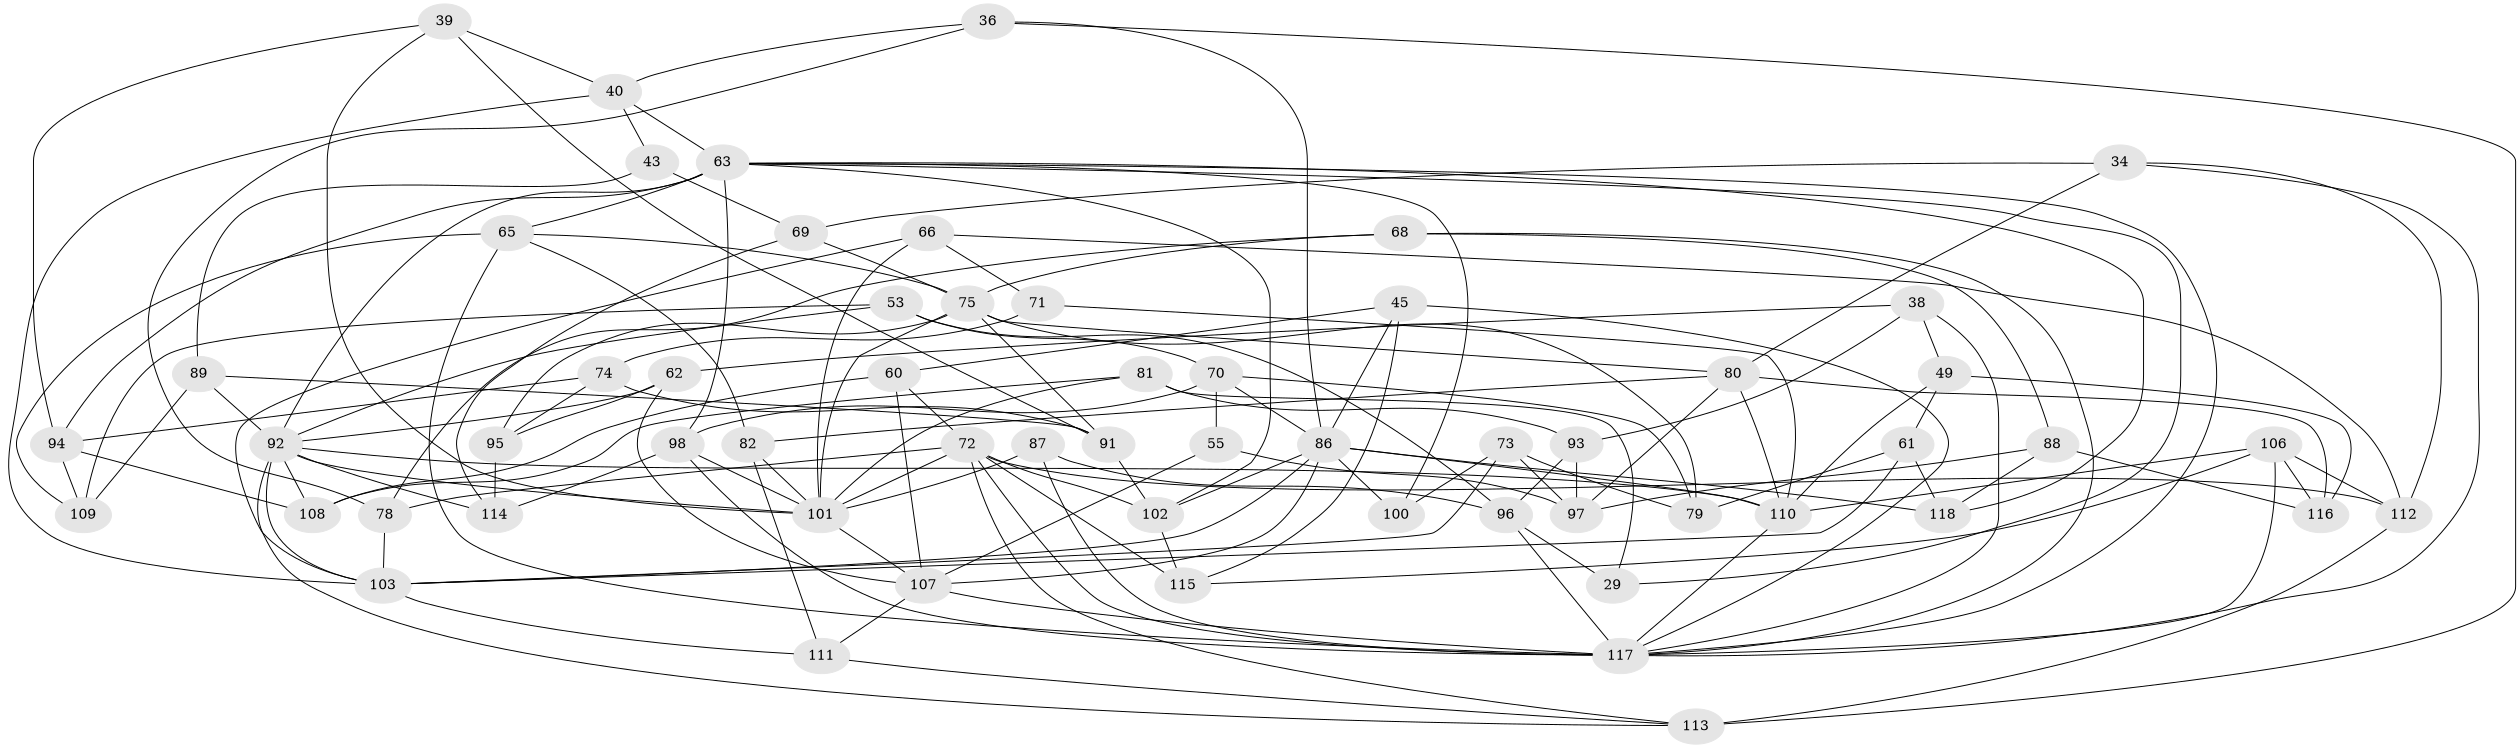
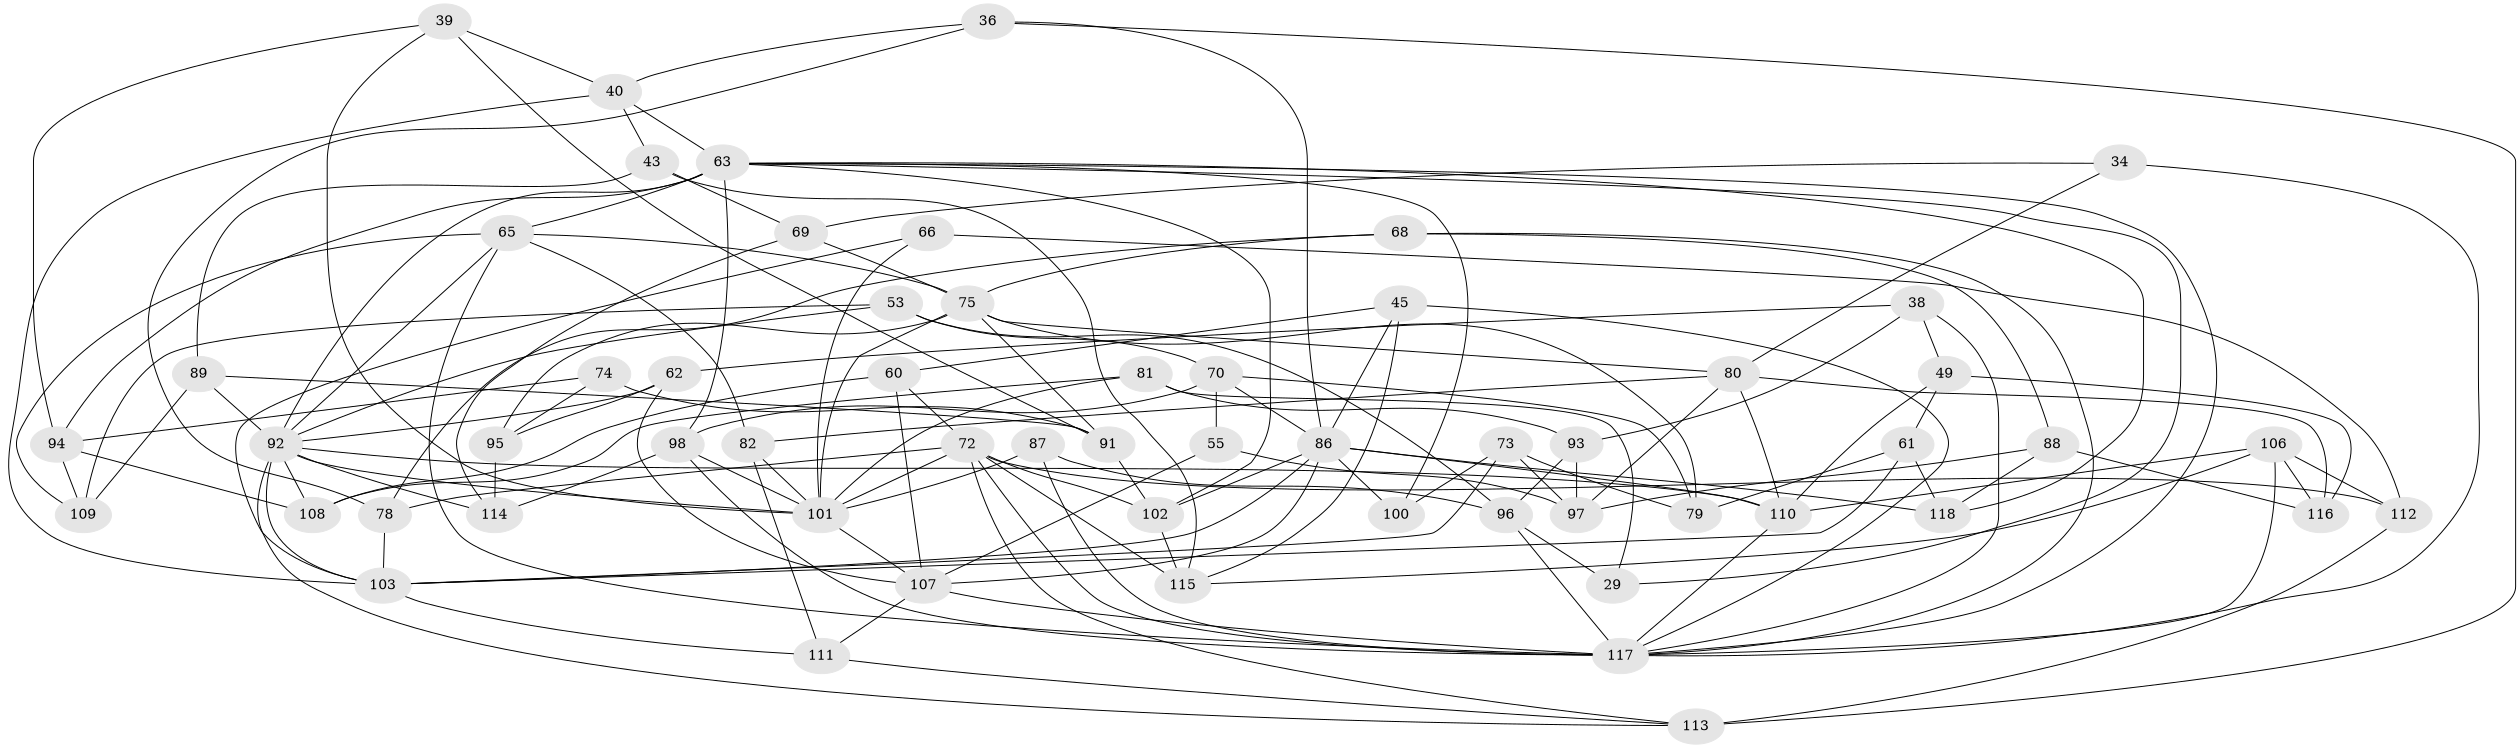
edge "34" -- "112": removed
edge "43" -- "115": added
node "71": removed
edge "65" -- "92": added
